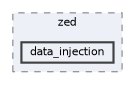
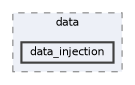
cluster "zed": label "zed" -> "data"
